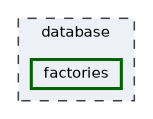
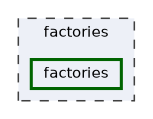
cluster "database": label "database" -> "factories"
